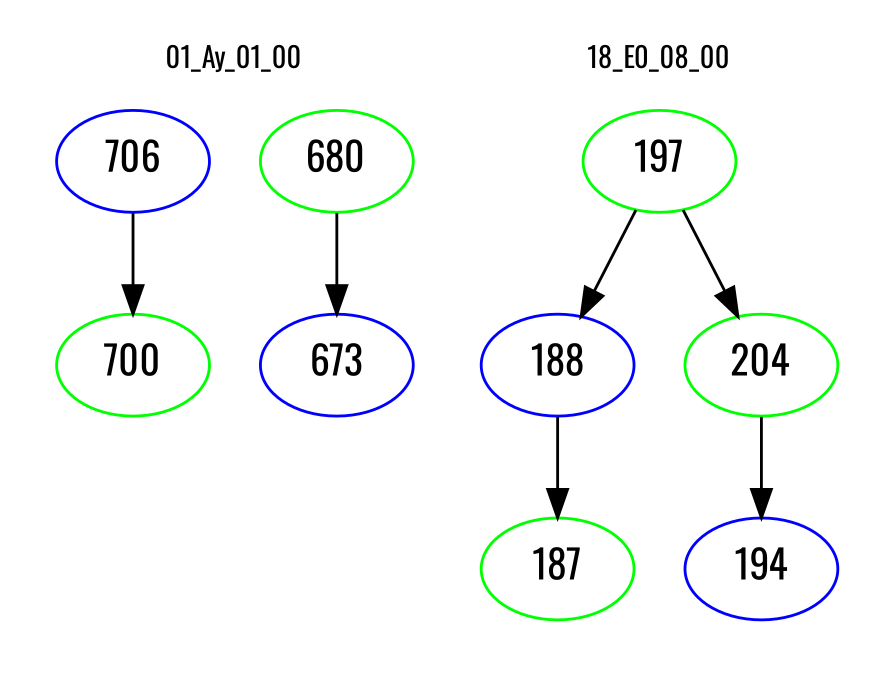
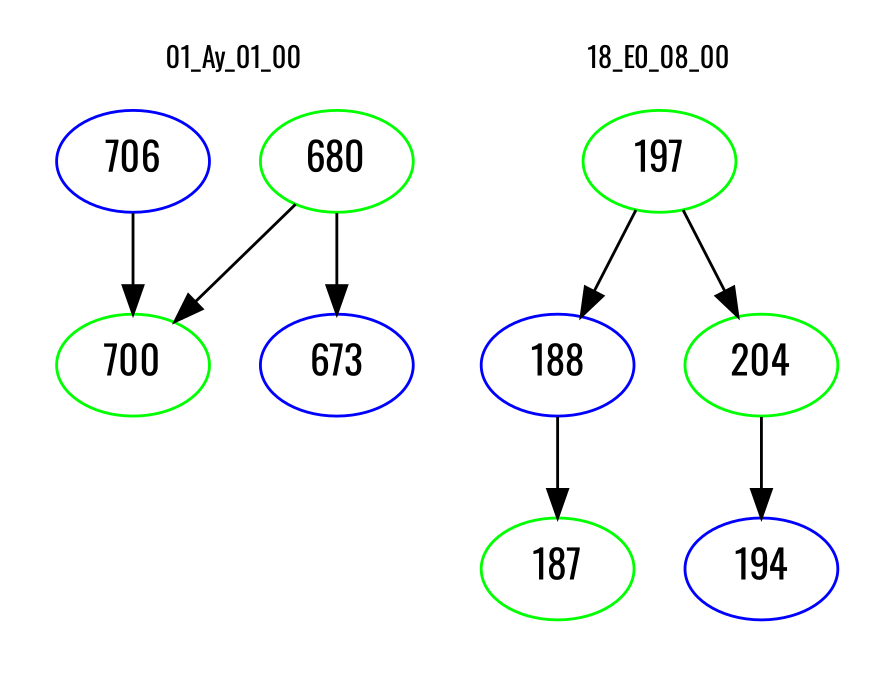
edge "680" -> "700": added
